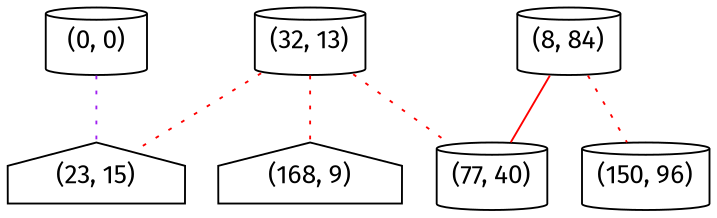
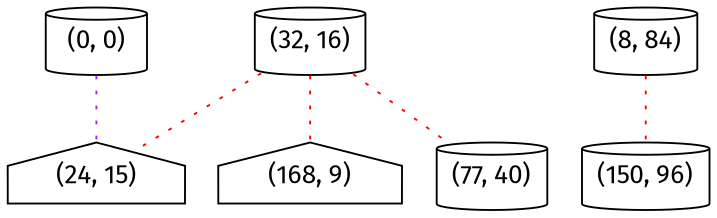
node "(32, 13)": label "(32, 13)" -> "(32, 16)"
edge "(8, 84)" -- "(77, 40)": removed
node "(23, 15)": label "(23, 15)" -> "(24, 15)"
